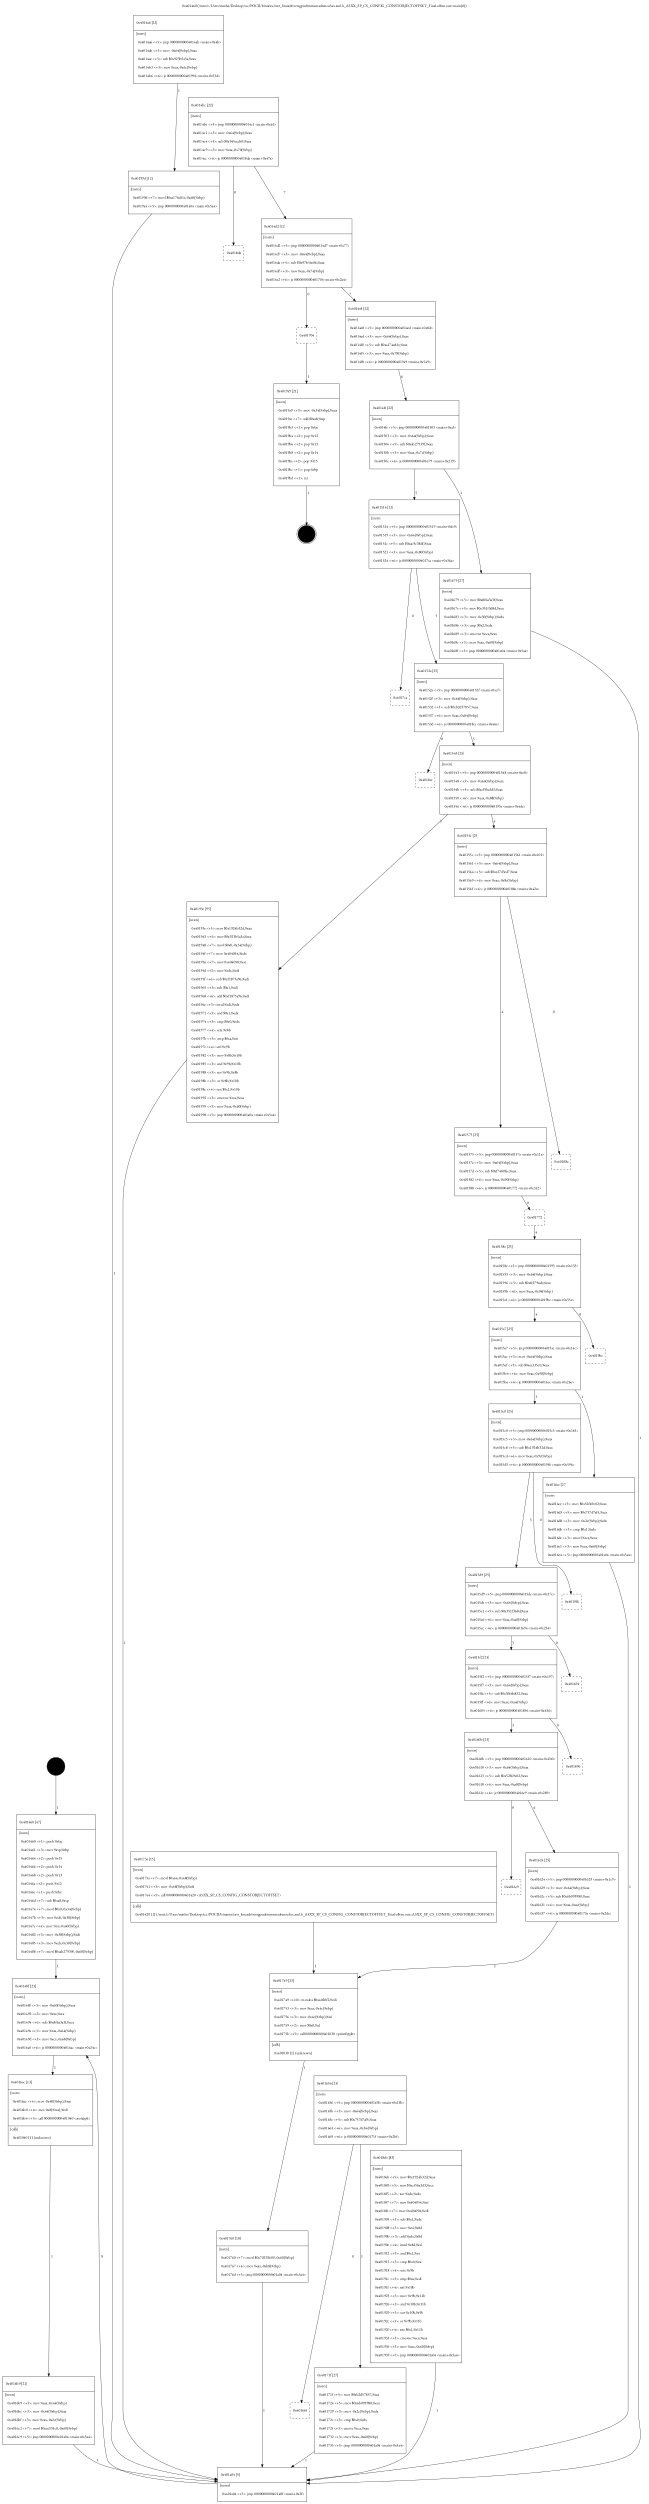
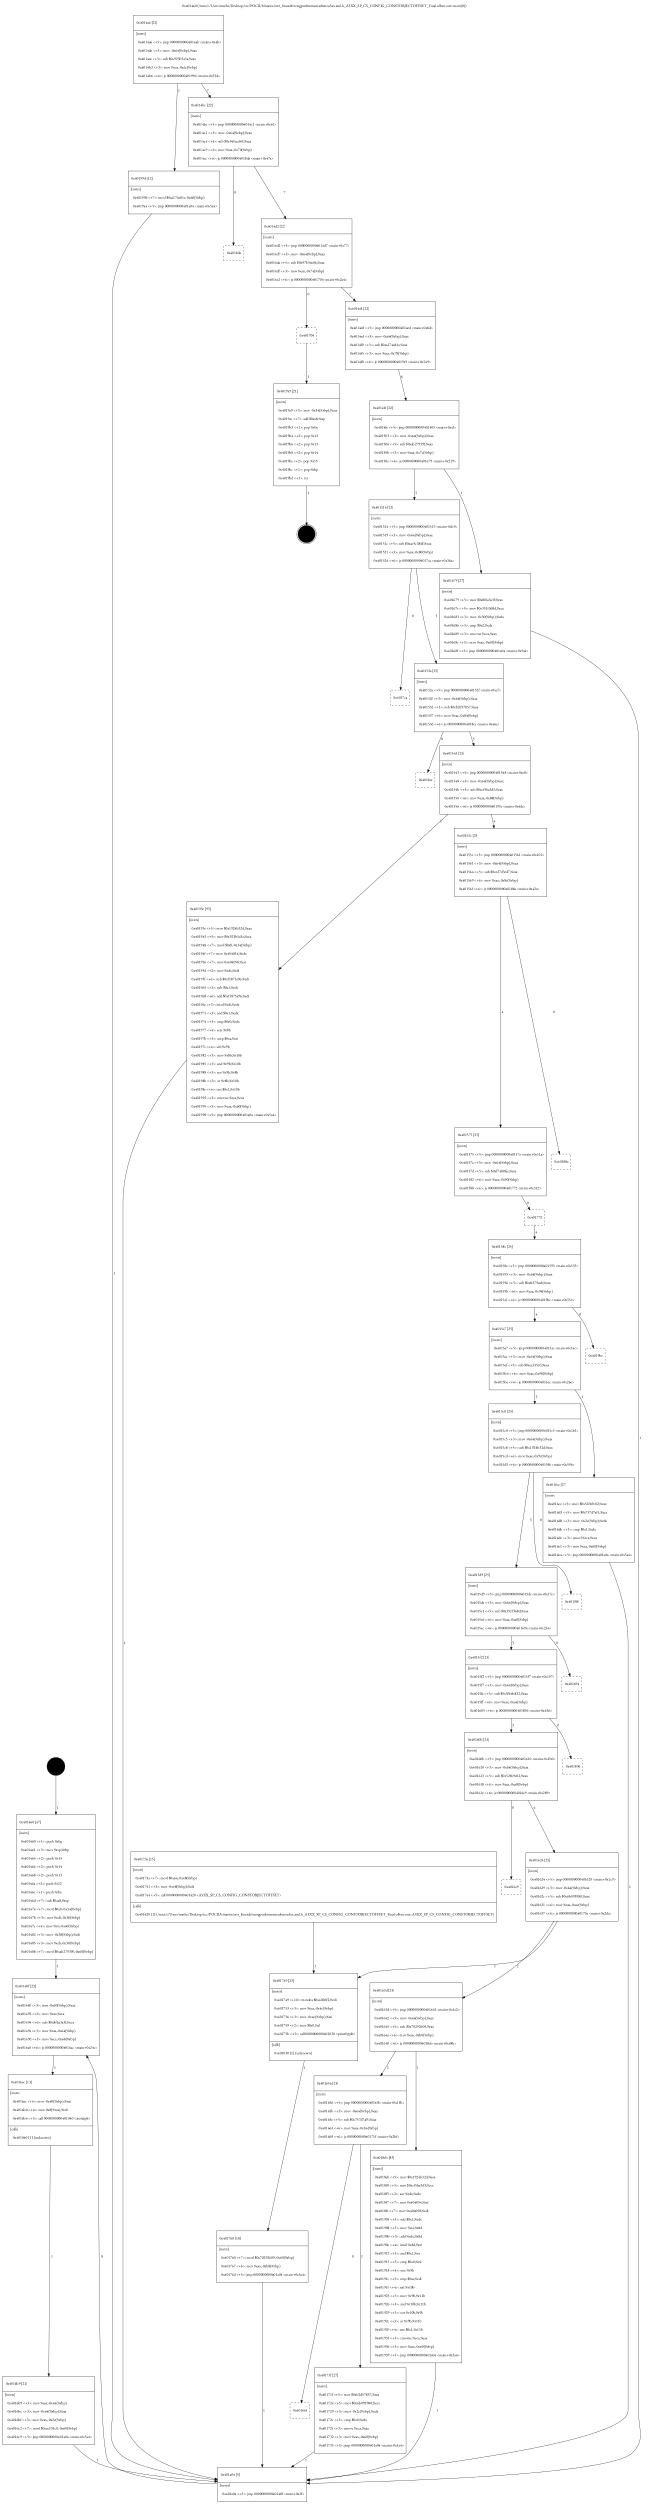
edge "0x4014a6 [22]" -> "0x4014bc [22]": added, label "7"
node "0x40163d [25]": added
